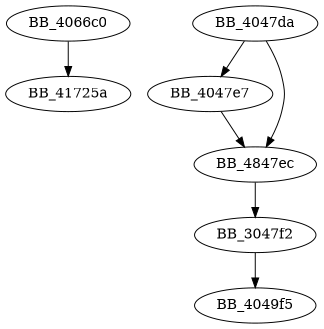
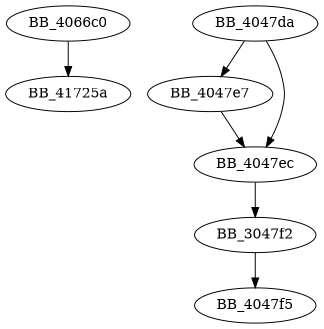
node "BB_4847ec": label "BB_4847ec" -> "BB_4047ec"
node "BB_4049f5": label "BB_4049f5" -> "BB_4047f5"
